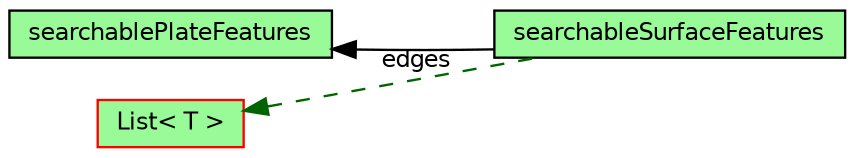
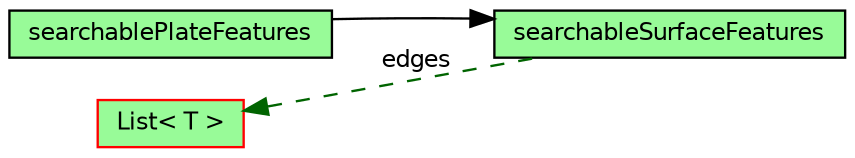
edge "searchableSurfaceFeatures" -> "searchablePlateFeatures": reversed
